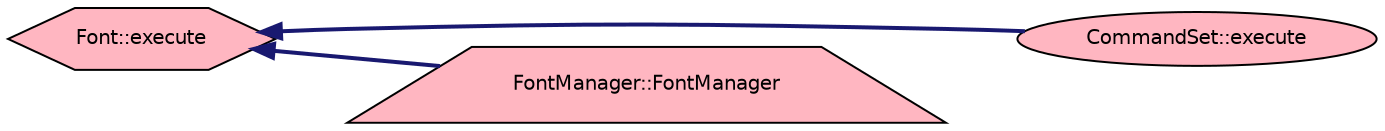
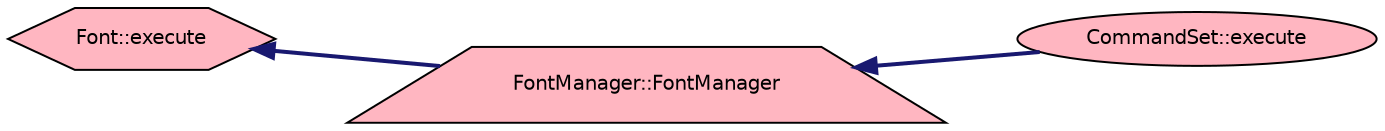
edge "CommandSet::execute" -> "Font::execute": now "CommandSet::execute" -> "FontManager::FontManager"
